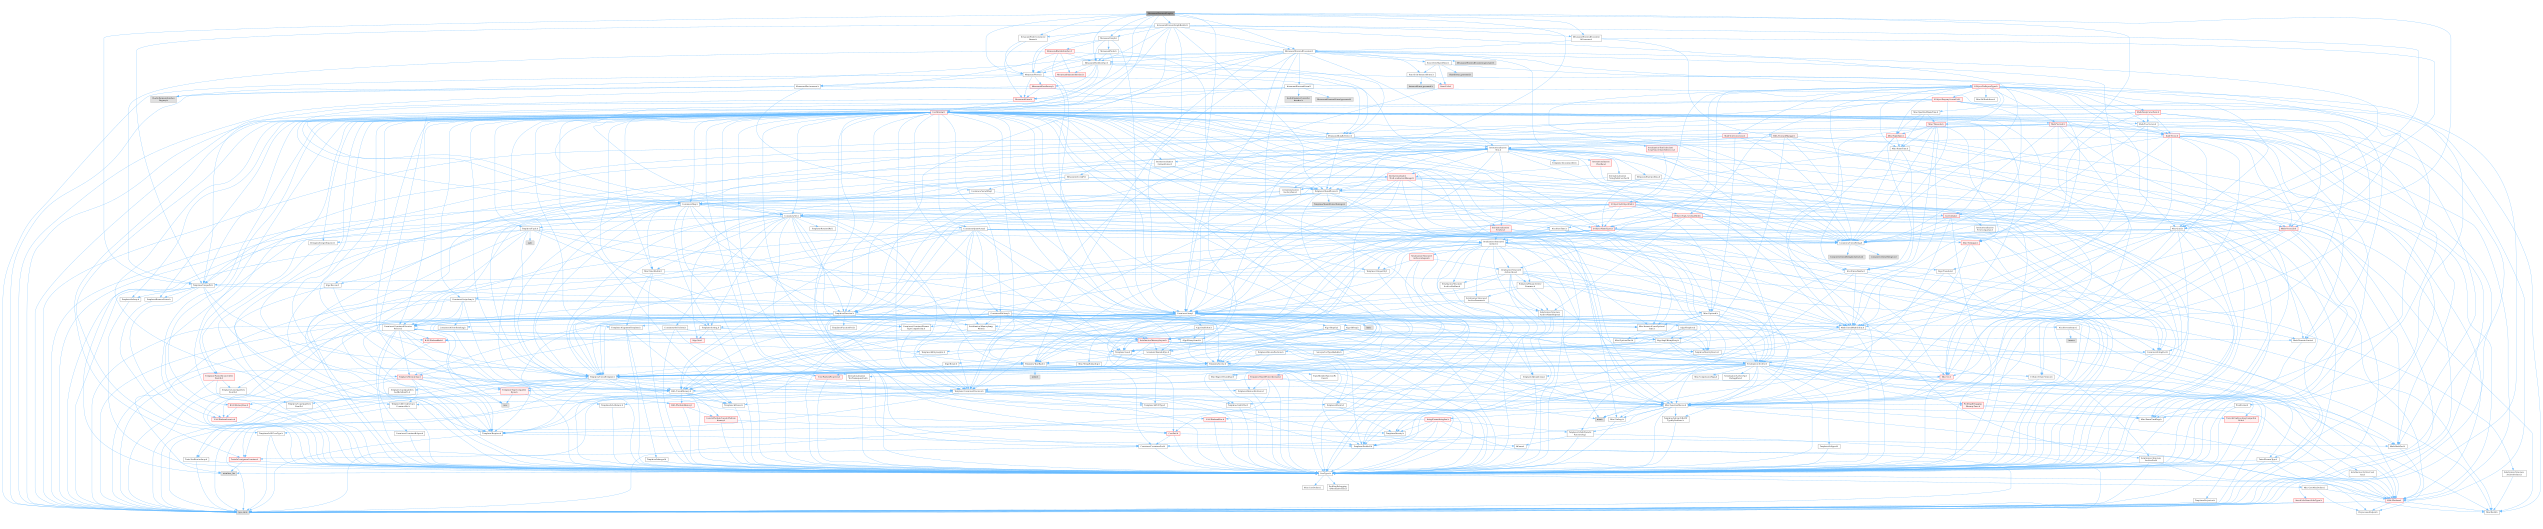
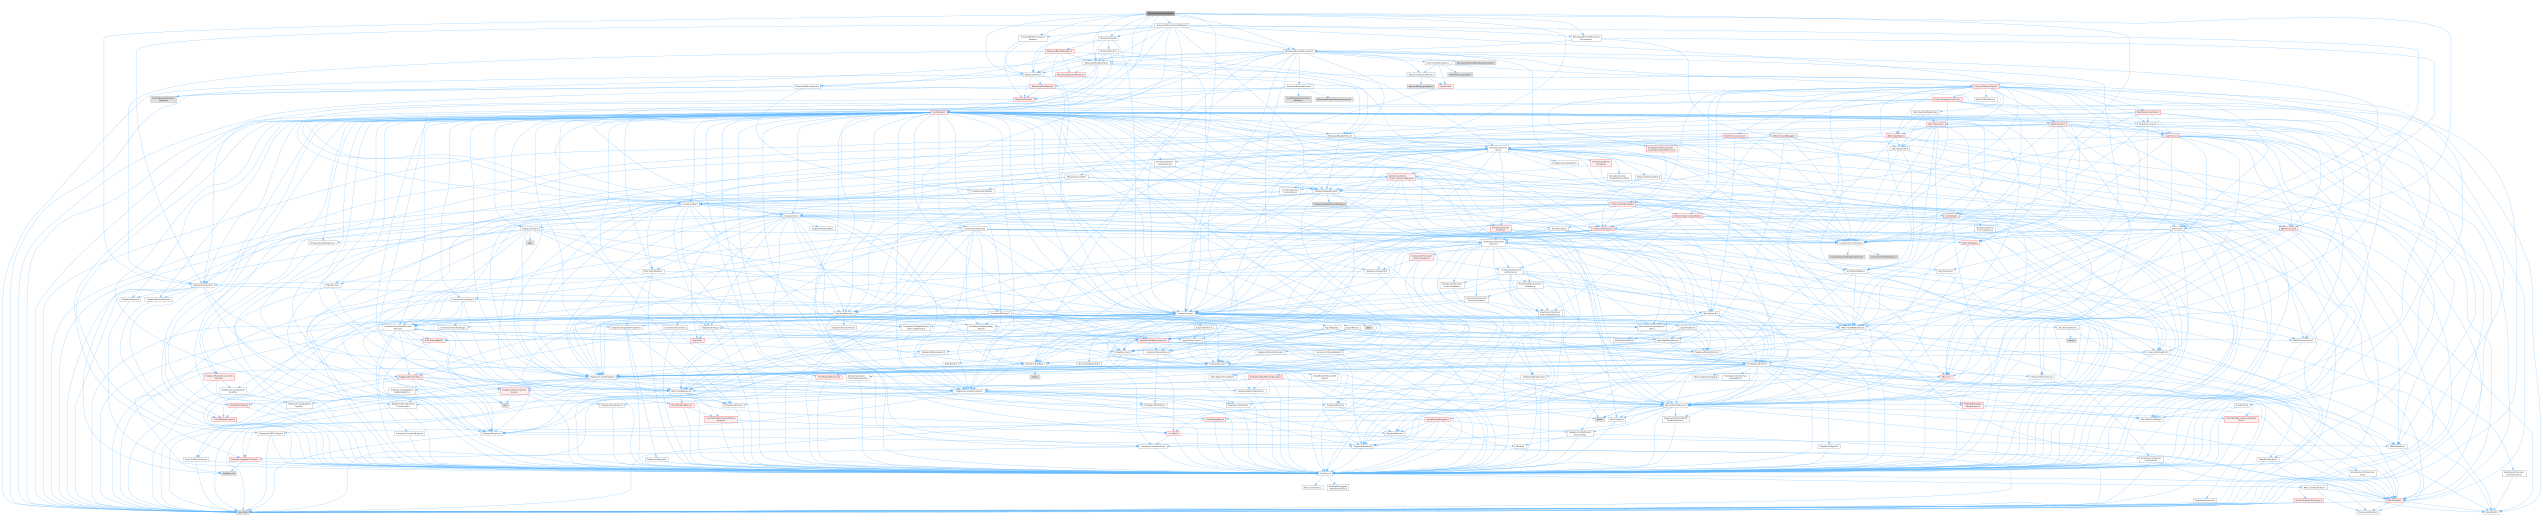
node "Templates/ContainerAllocation.h": label "Templates/ContainerAllocation.h" -> "Templates/UnrealTypeTraits.h"
edge "Traits/ElementType.h" -> "initializer_list": removed
